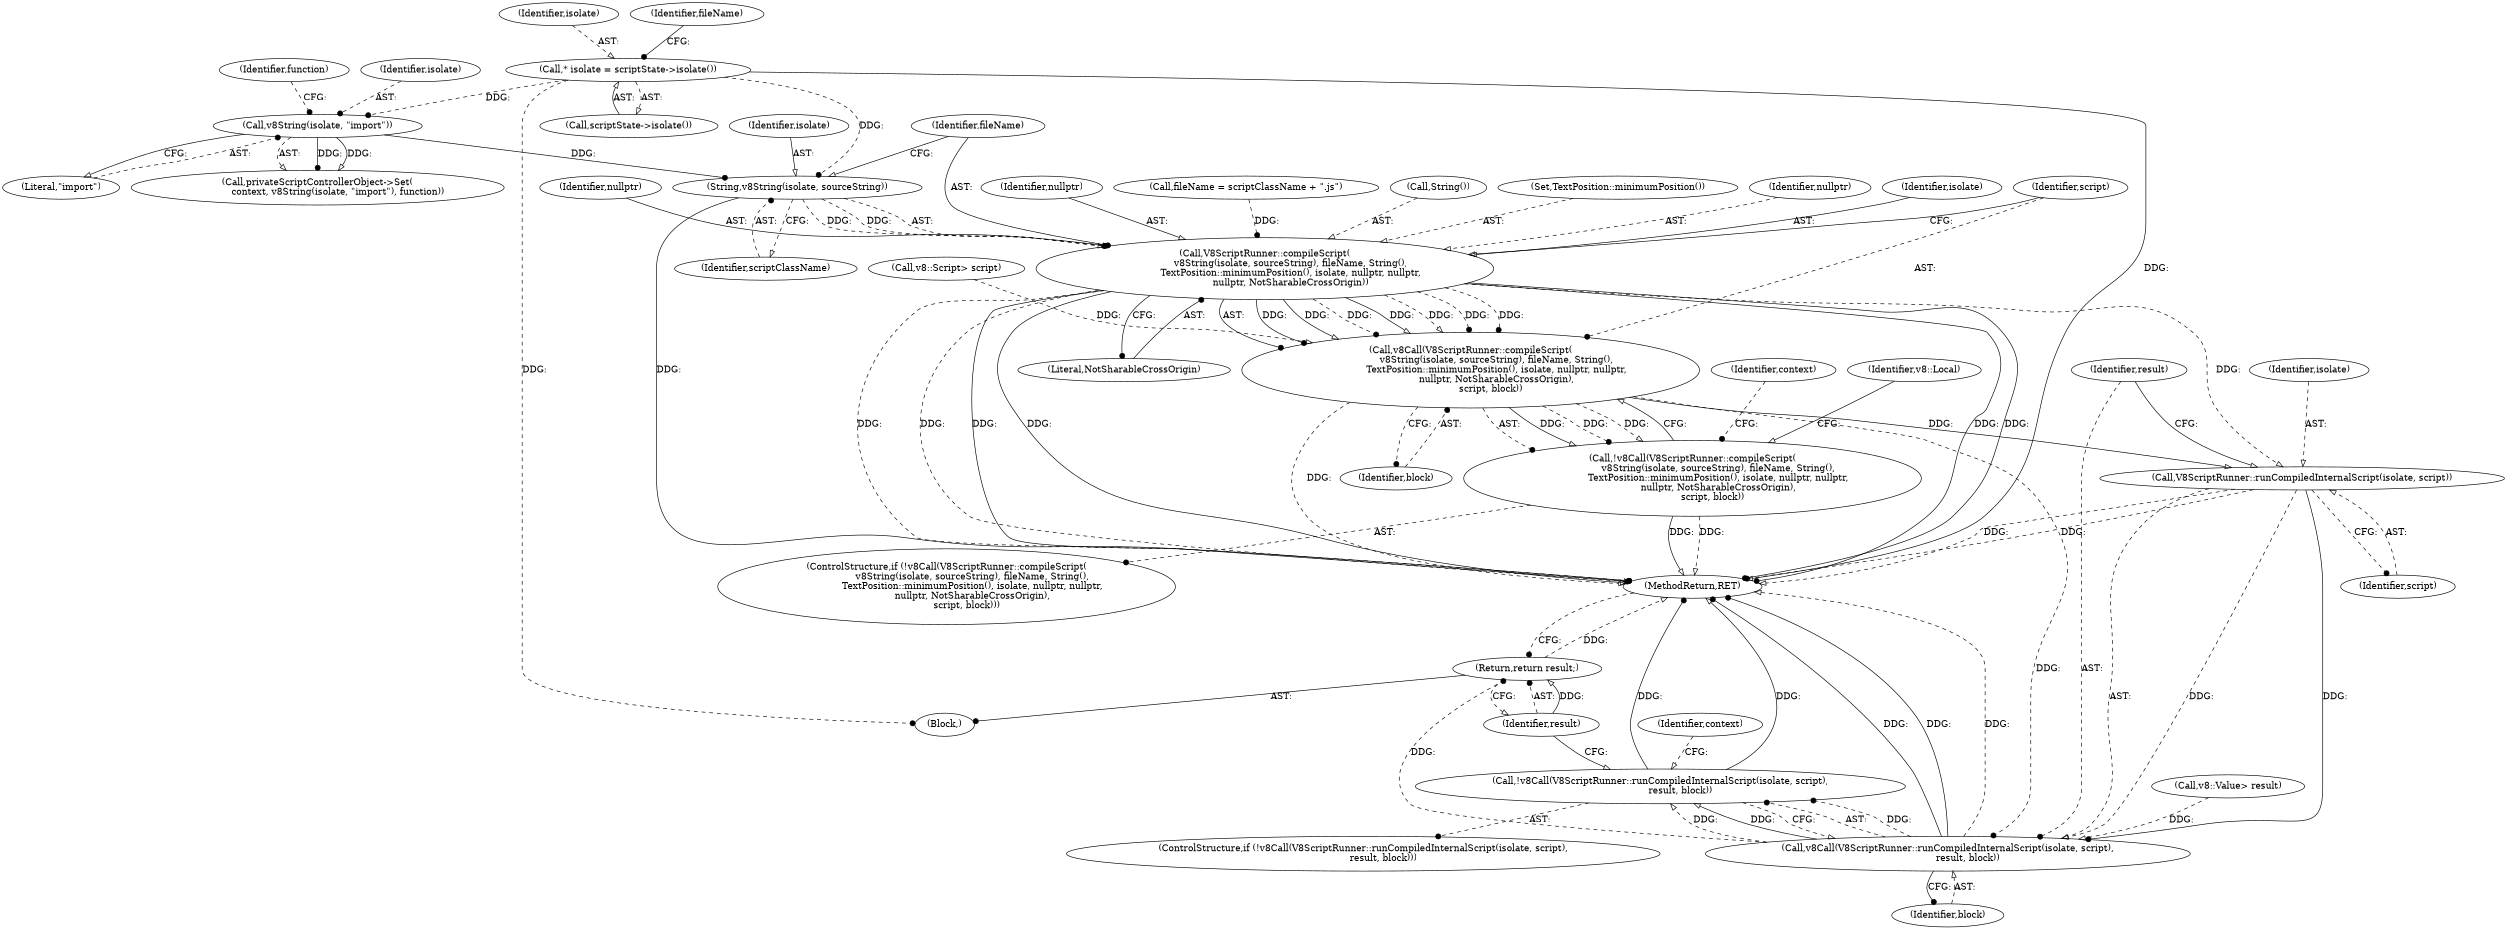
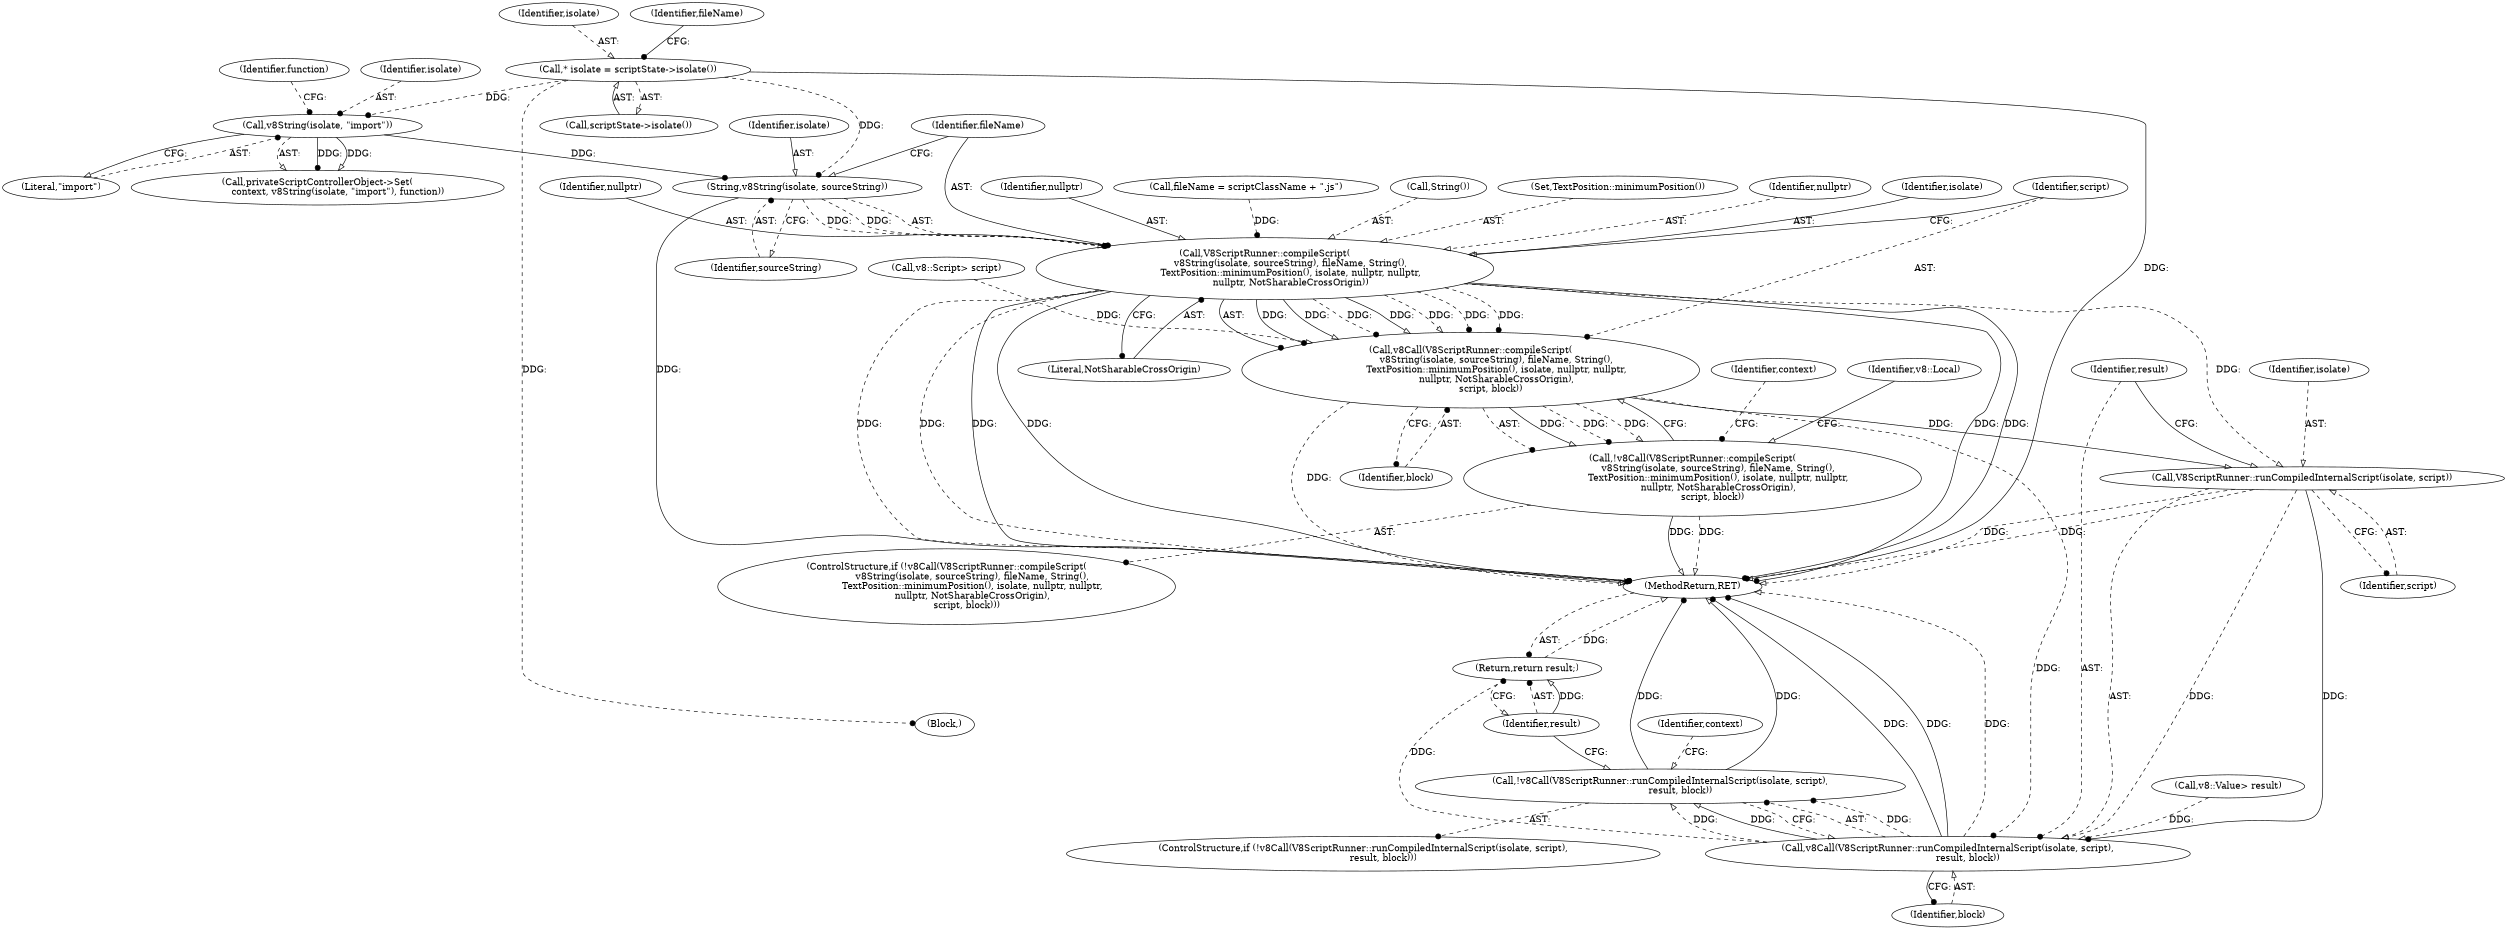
node "(Identifier,scriptClassName)": label "(Identifier,scriptClassName)" -> "(Identifier,sourceString)"
edge "(MethodReturn,RET)" -> "(Return,return result;)": label "CFG: " -> "AST: "
edge "(Return,return result;)" -> "(Block,)": removed, label "AST:"
